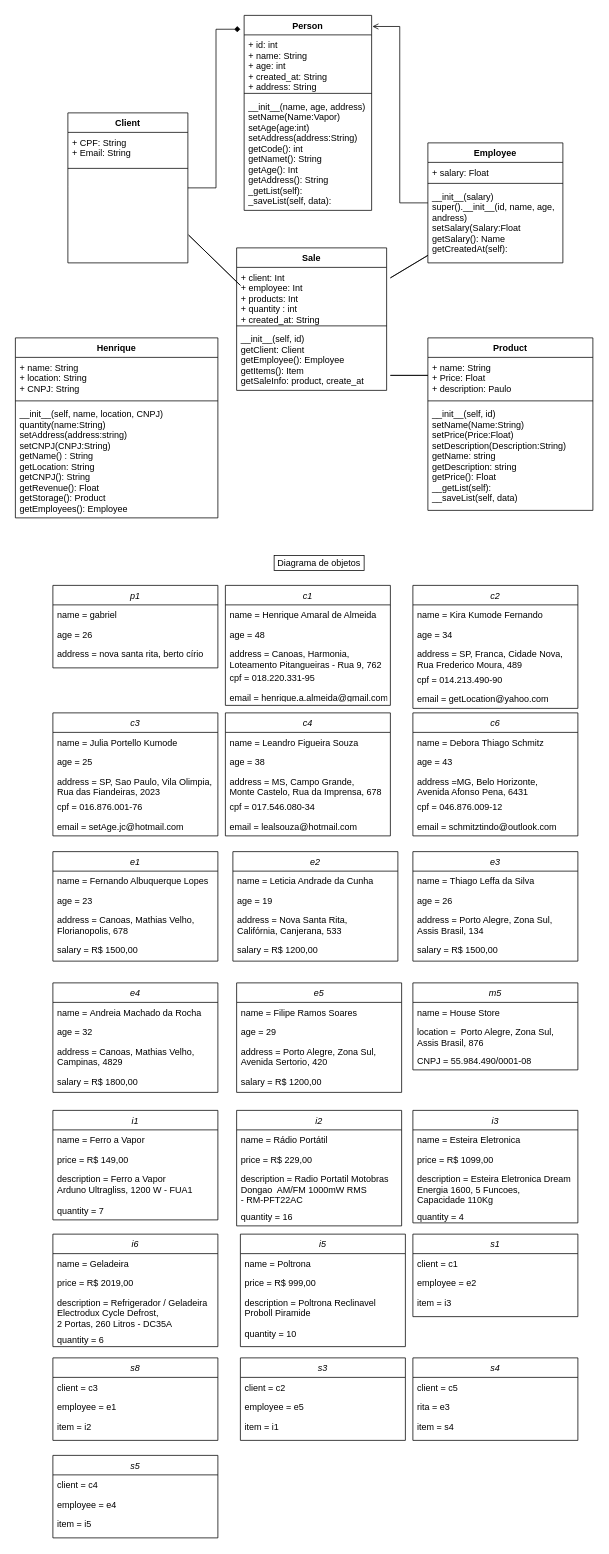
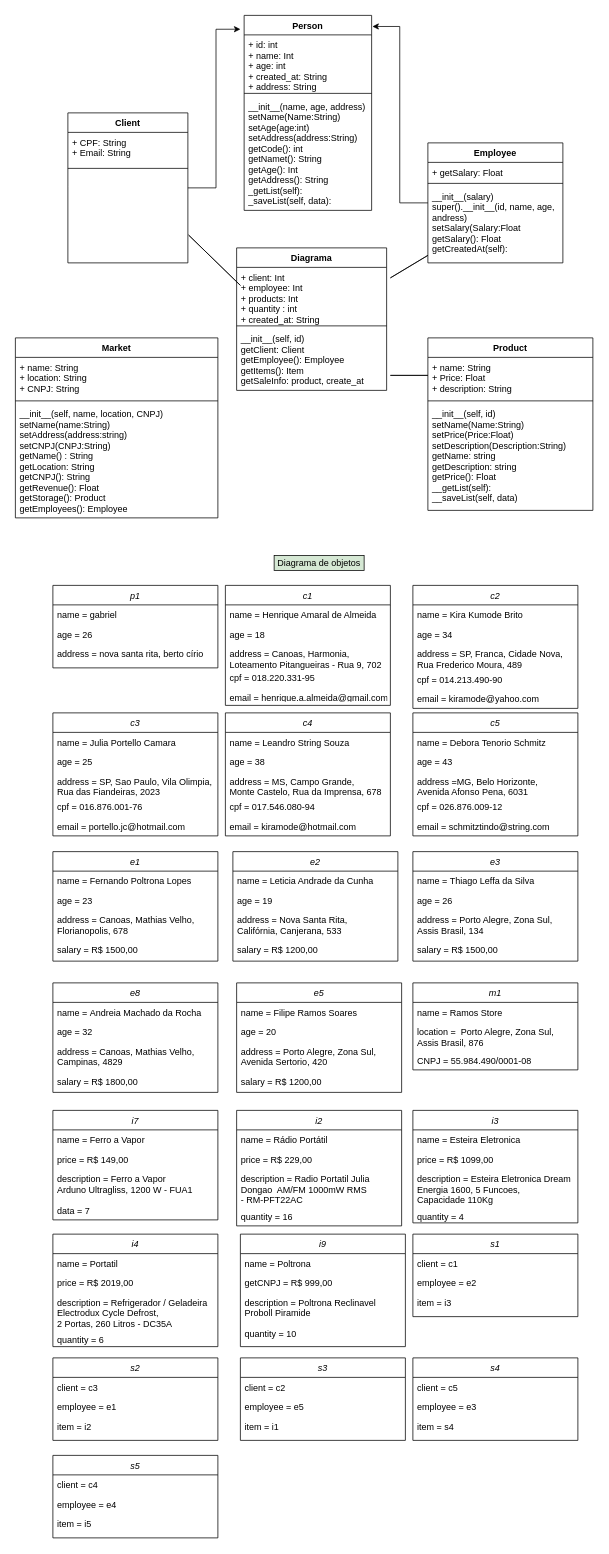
edge "Employee" -> "Person": arrowhead open -> classic
edge "Client" -> "Person": arrowhead diamond -> classic
node "+ id: int + name: String + age: int + created_at: String + address: String": label "+ id: int + name: String + age: int + created_at: String + address: String" -> "+ id: int + name: Int + age: int + created_at: String + address: String"
node "__init__(name, age, address) setName(Name:Vapor) setAge(age:int) setAddress(address:String) getCode(): int getNamet(): String getAge(): Int getAddress(): String _getList(self): _saveList(self, data):": label "__init__(name, age, address) setName(Name:Vapor) setAge(age:int) setAddress(address:String) getCode(): int getNamet(): String getAge(): Int getAddress(): String _getList(self): _saveList(self, data):" -> "__init__(name, age, address) setName(Name:String) setAge(age:int) setAddress(address:String) getCode(): int getNamet(): String getAge(): Int getAddress(): String _getList(self): _saveList(self, data):"
node "+ salary: Float": label "+ salary: Float" -> "+ getSalary: Float"
node "__init__(salary) super().__init__(id, name, age, andress) setSalary(Salary:Float getSalary(): Name getCreatedAt(self):": label "__init__(salary) super().__init__(id, name, age, andress) setSalary(Salary:Float getSalary(): Name getCreatedAt(self):" -> "__init__(salary) super().__init__(id, name, age, andress) setSalary(Salary:Float getSalary(): Float getCreatedAt(self):"
node "Sale": label "Sale" -> "Diagrama"
node "Henrique": label "Henrique" -> "Market"
node "+ name: String + Price: Float + description: Paulo": label "+ name: String + Price: Float + description: Paulo" -> "+ name: String + Price: Float + description: String"
node "__init__(self, name, location, CNPJ) quantity(name:String) setAddress(address:string) setCNPJ(CNPJ:String) getName() : String getLocation: String getCNPJ(): String getRevenue(): Float getStorage(): Product getEmployees(): Employee": label "__init__(self, name, location, CNPJ) quantity(name:String) setAddress(address:string) setCNPJ(CNPJ:String) getName() : String getLocation: String getCNPJ(): String getRevenue(): Float getStorage(): Product getEmployees(): Employee" -> "__init__(self, name, location, CNPJ) setName(name:String) setAddress(address:string) setCNPJ(CNPJ:String) getName() : String getLocation: String getCNPJ(): String getRevenue(): Float getStorage(): Product getEmployees(): Employee"
node "Diagrama de objetos": fillcolor #ffffff -> #d5e8d4
node "name = Kira Kumode Fernando": label "name = Kira Kumode Fernando" -> "name = Kira Kumode Brito"
node "age = 48": label "age = 48" -> "age = 18"
node "address = Canoas, Harmonia, Loteamento Pitangueiras - Rua 9, 762": label "address = Canoas, Harmonia, Loteamento Pitangueiras - Rua 9, 762" -> "address = Canoas, Harmonia, Loteamento Pitangueiras - Rua 9, 702"
node "email = getLocation@yahoo.com": label "email = getLocation@yahoo.com" -> "email = kiramode@yahoo.com"
node "c6": label "c6" -> "c5"
node "name = Julia Portello Kumode": label "name = Julia Portello Kumode" -> "name = Julia Portello Camara"
node "name = Leandro Figueira Souza": label "name = Leandro Figueira Souza" -> "name = Leandro String Souza"
node "name = Debora Thiago Schmitz": label "name = Debora Thiago Schmitz" -> "name = Debora Tenorio Schmitz"
node "address =MG, Belo Horizonte, Avenida Afonso Pena, 6431": label "address =MG, Belo Horizonte, Avenida Afonso Pena, 6431" -> "address =MG, Belo Horizonte, Avenida Afonso Pena, 6031"
node "cpf = 017.546.080-34": label "cpf = 017.546.080-34" -> "cpf = 017.546.080-94"
node "cpf = 046.876.009-12": label "cpf = 046.876.009-12" -> "cpf = 026.876.009-12"
node "email = setAge.jc@hotmail.com": label "email = setAge.jc@hotmail.com" -> "email = portello.jc@hotmail.com"
node "email = lealsouza@hotmail.com": label "email = lealsouza@hotmail.com" -> "email = kiramode@hotmail.com"
node "email = schmitztindo@outlook.com": label "email = schmitztindo@outlook.com" -> "email = schmitztindo@string.com"
node "name = Fernando Albuquerque Lopes": label "name = Fernando Albuquerque Lopes" -> "name = Fernando Poltrona Lopes"
node "e4": label "e4" -> "e8"
node "m5": label "m5" -> "m1"
node "name = House Store": label "name = House Store" -> "name = Ramos Store"
node "age = 29": label "age = 29" -> "age = 20"
node "i1": label "i1" -> "i7"
node "description = Radio Portatil Motobras Dongao AM/FM 1000mW RMS - RM-PFT22AC": label "description = Radio Portatil Motobras Dongao AM/FM 1000mW RMS - RM-PFT22AC" -> "description = Radio Portatil Julia Dongao AM/FM 1000mW RMS - RM-PFT22AC"
node "quantity = 7": label "quantity = 7" -> "data = 7"
node "i6": label "i6" -> "i4"
node "i5": label "i5" -> "i9"
node "name = Geladeira": label "name = Geladeira" -> "name = Portatil"
node "price = R$ 999,00": label "price = R$ 999,00" -> "getCNPJ = R$ 999,00"
node "s8": label "s8" -> "s2"
node "rita = e3": label "rita = e3" -> "employee = e3"
